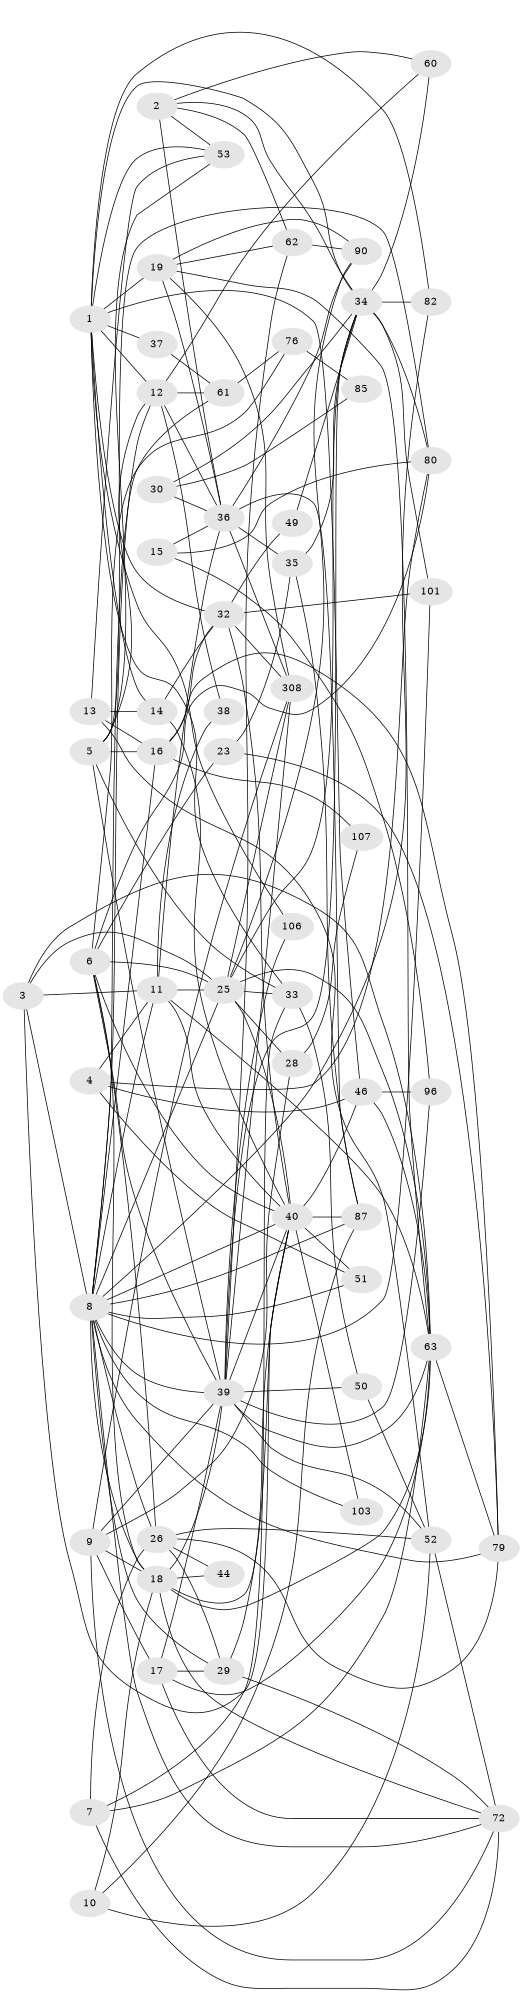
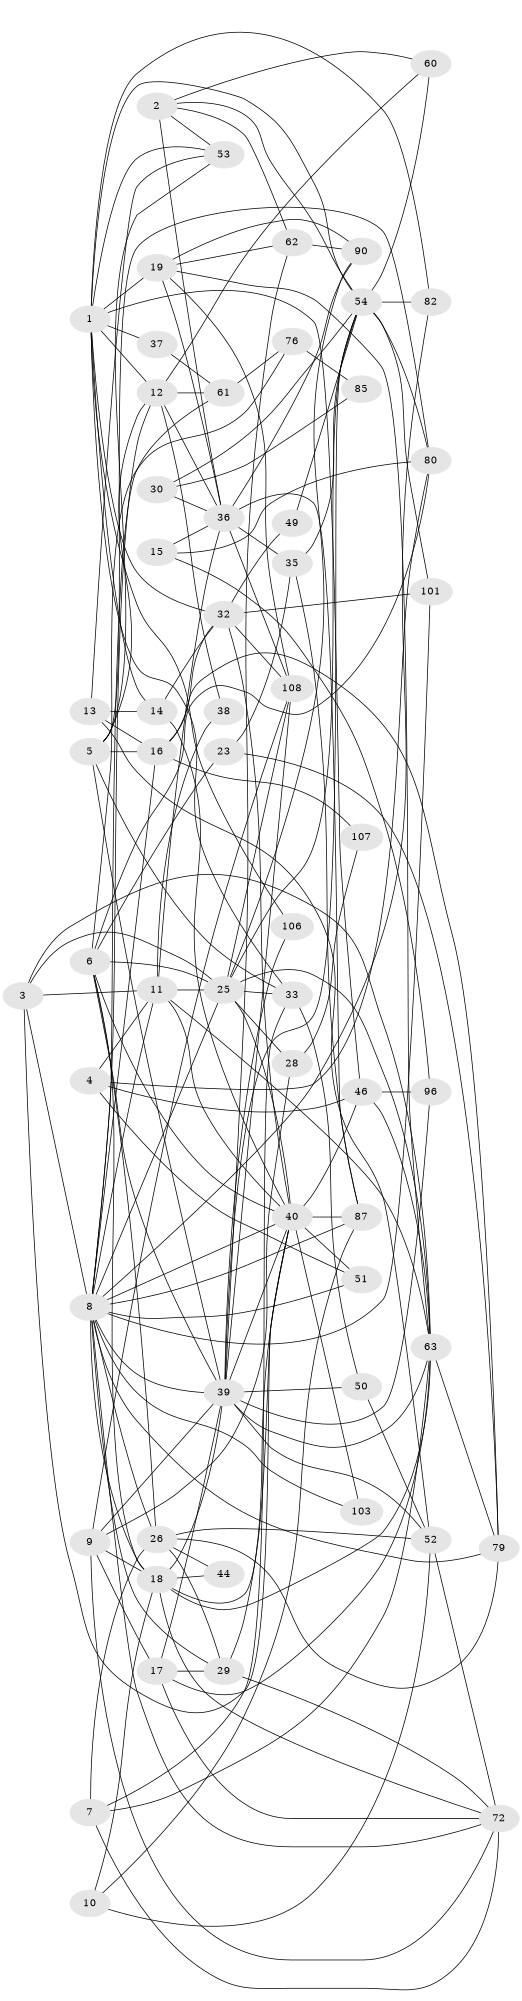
node "34": label "34" -> "54"
node "308": label "308" -> "108"
